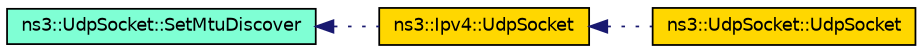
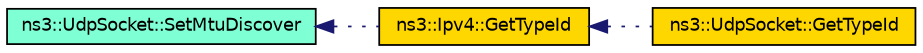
node "ns3::Ipv4::UdpSocket": label "ns3::Ipv4::UdpSocket" -> "ns3::Ipv4::GetTypeId"
node "ns3::UdpSocket::UdpSocket": label "ns3::UdpSocket::UdpSocket" -> "ns3::UdpSocket::GetTypeId"
